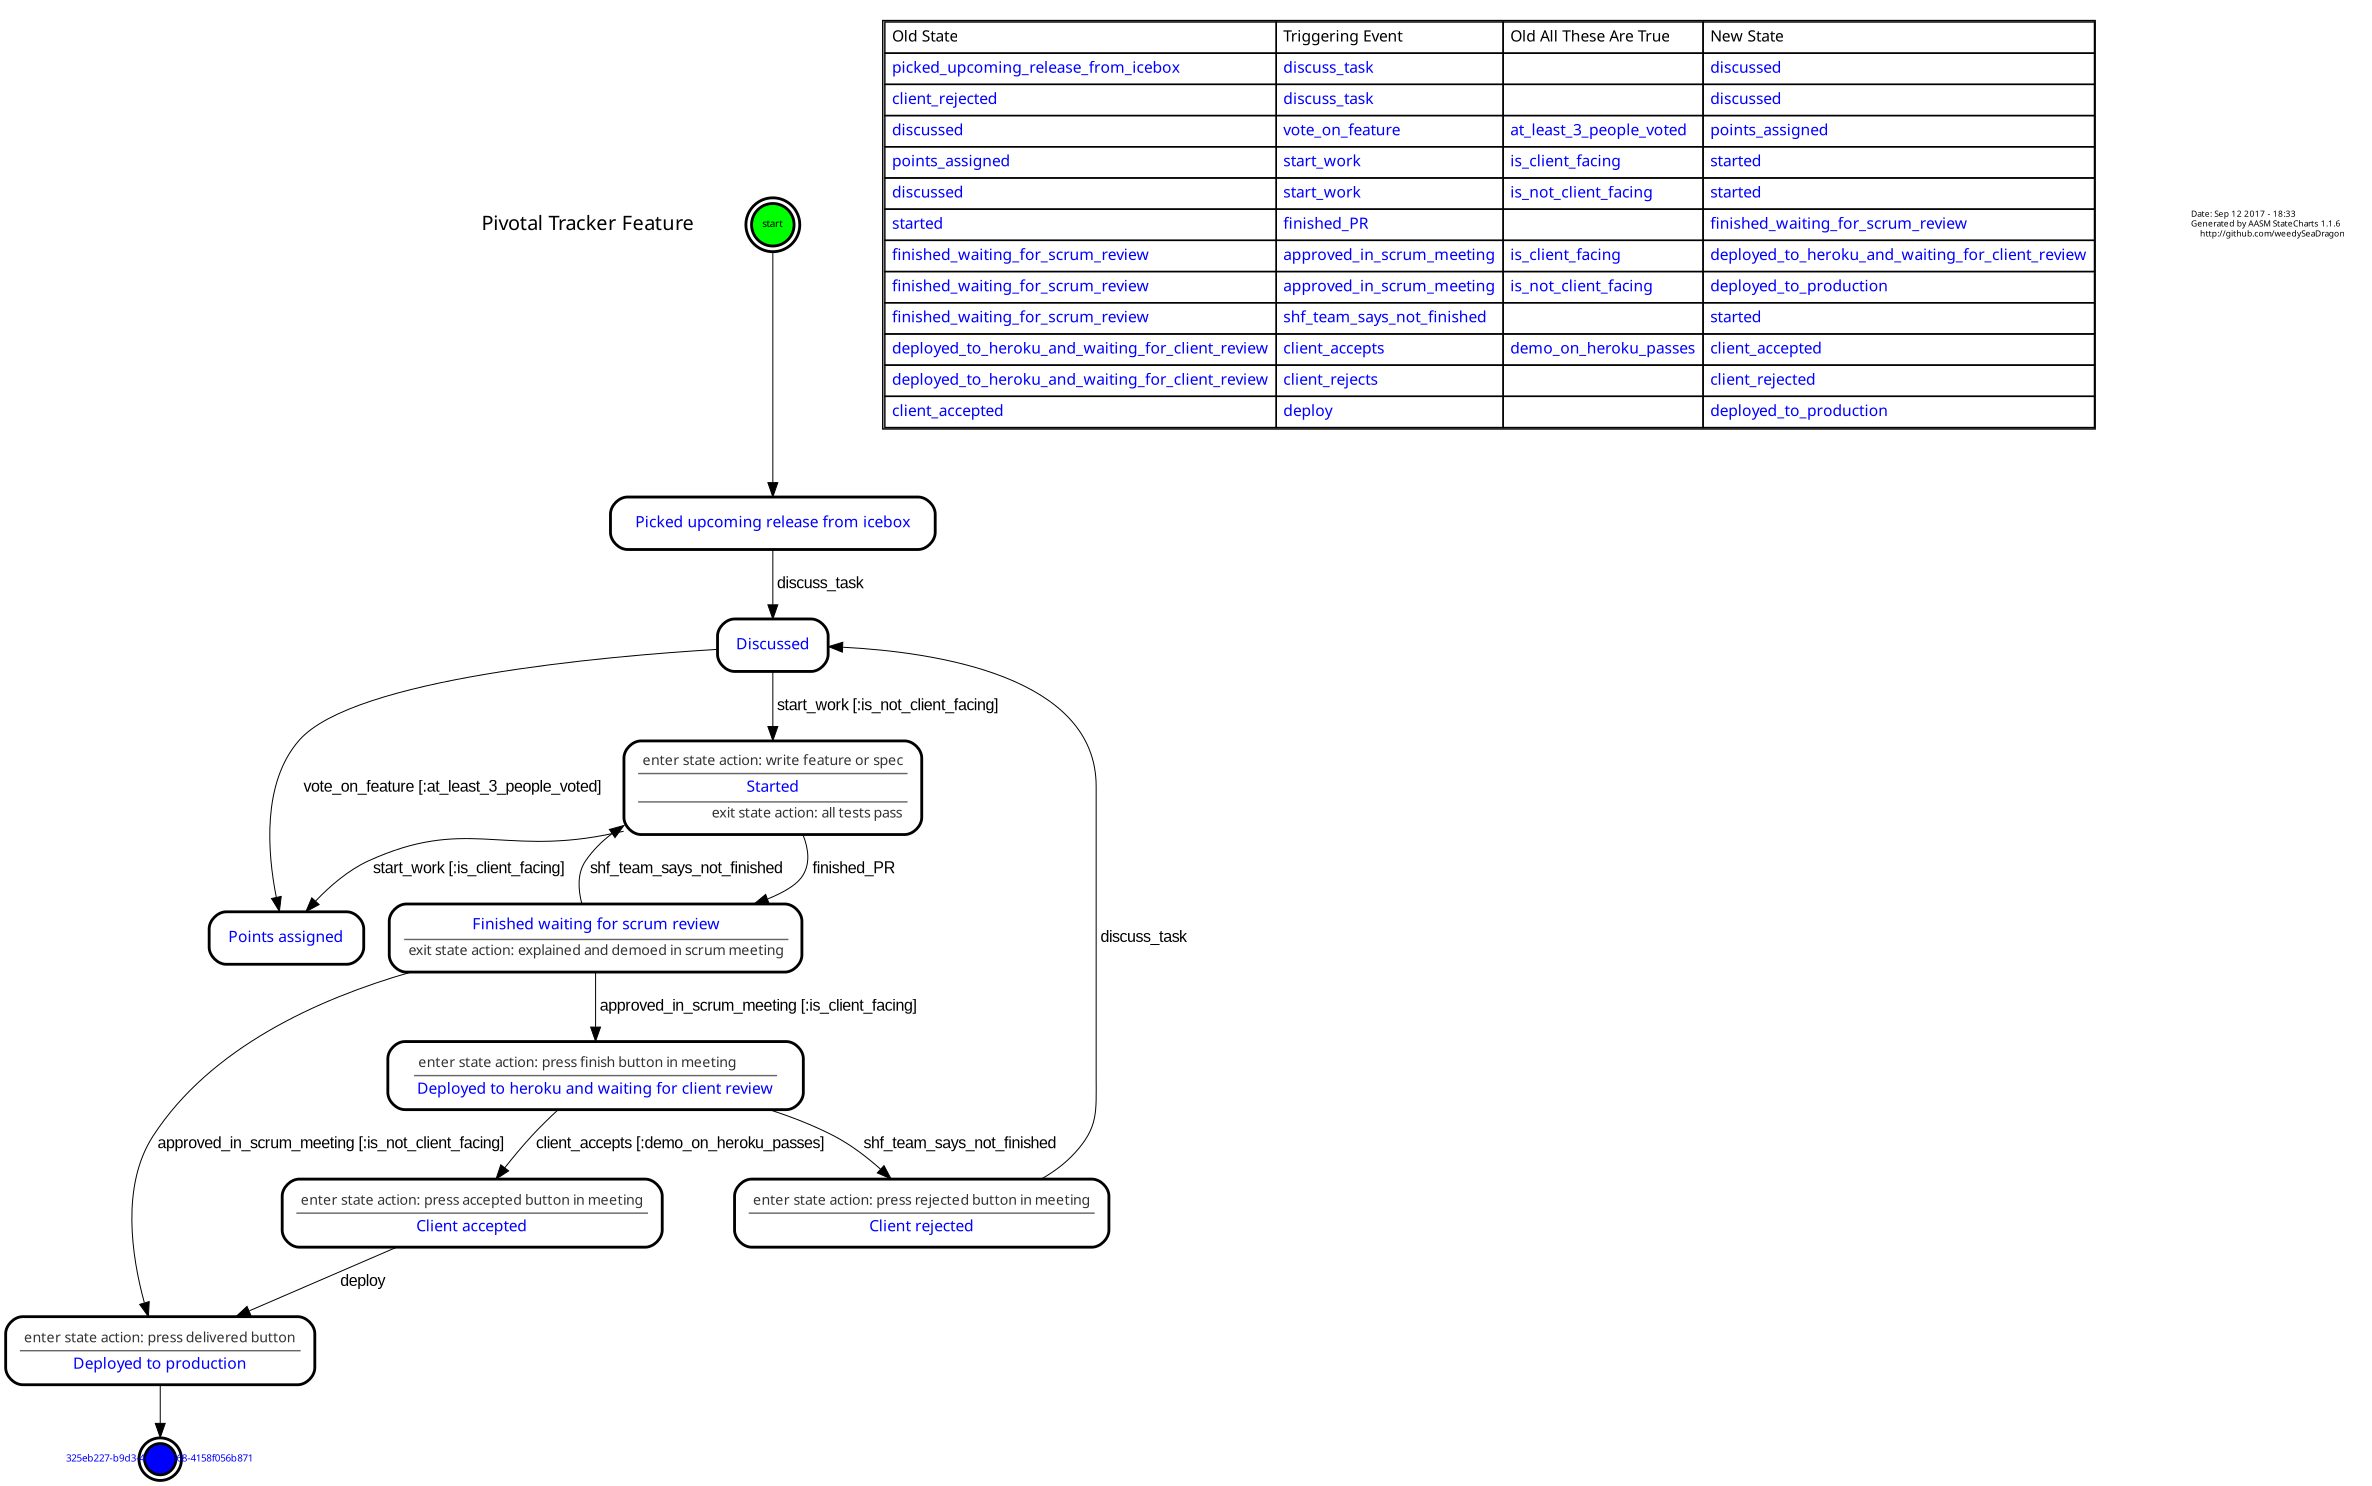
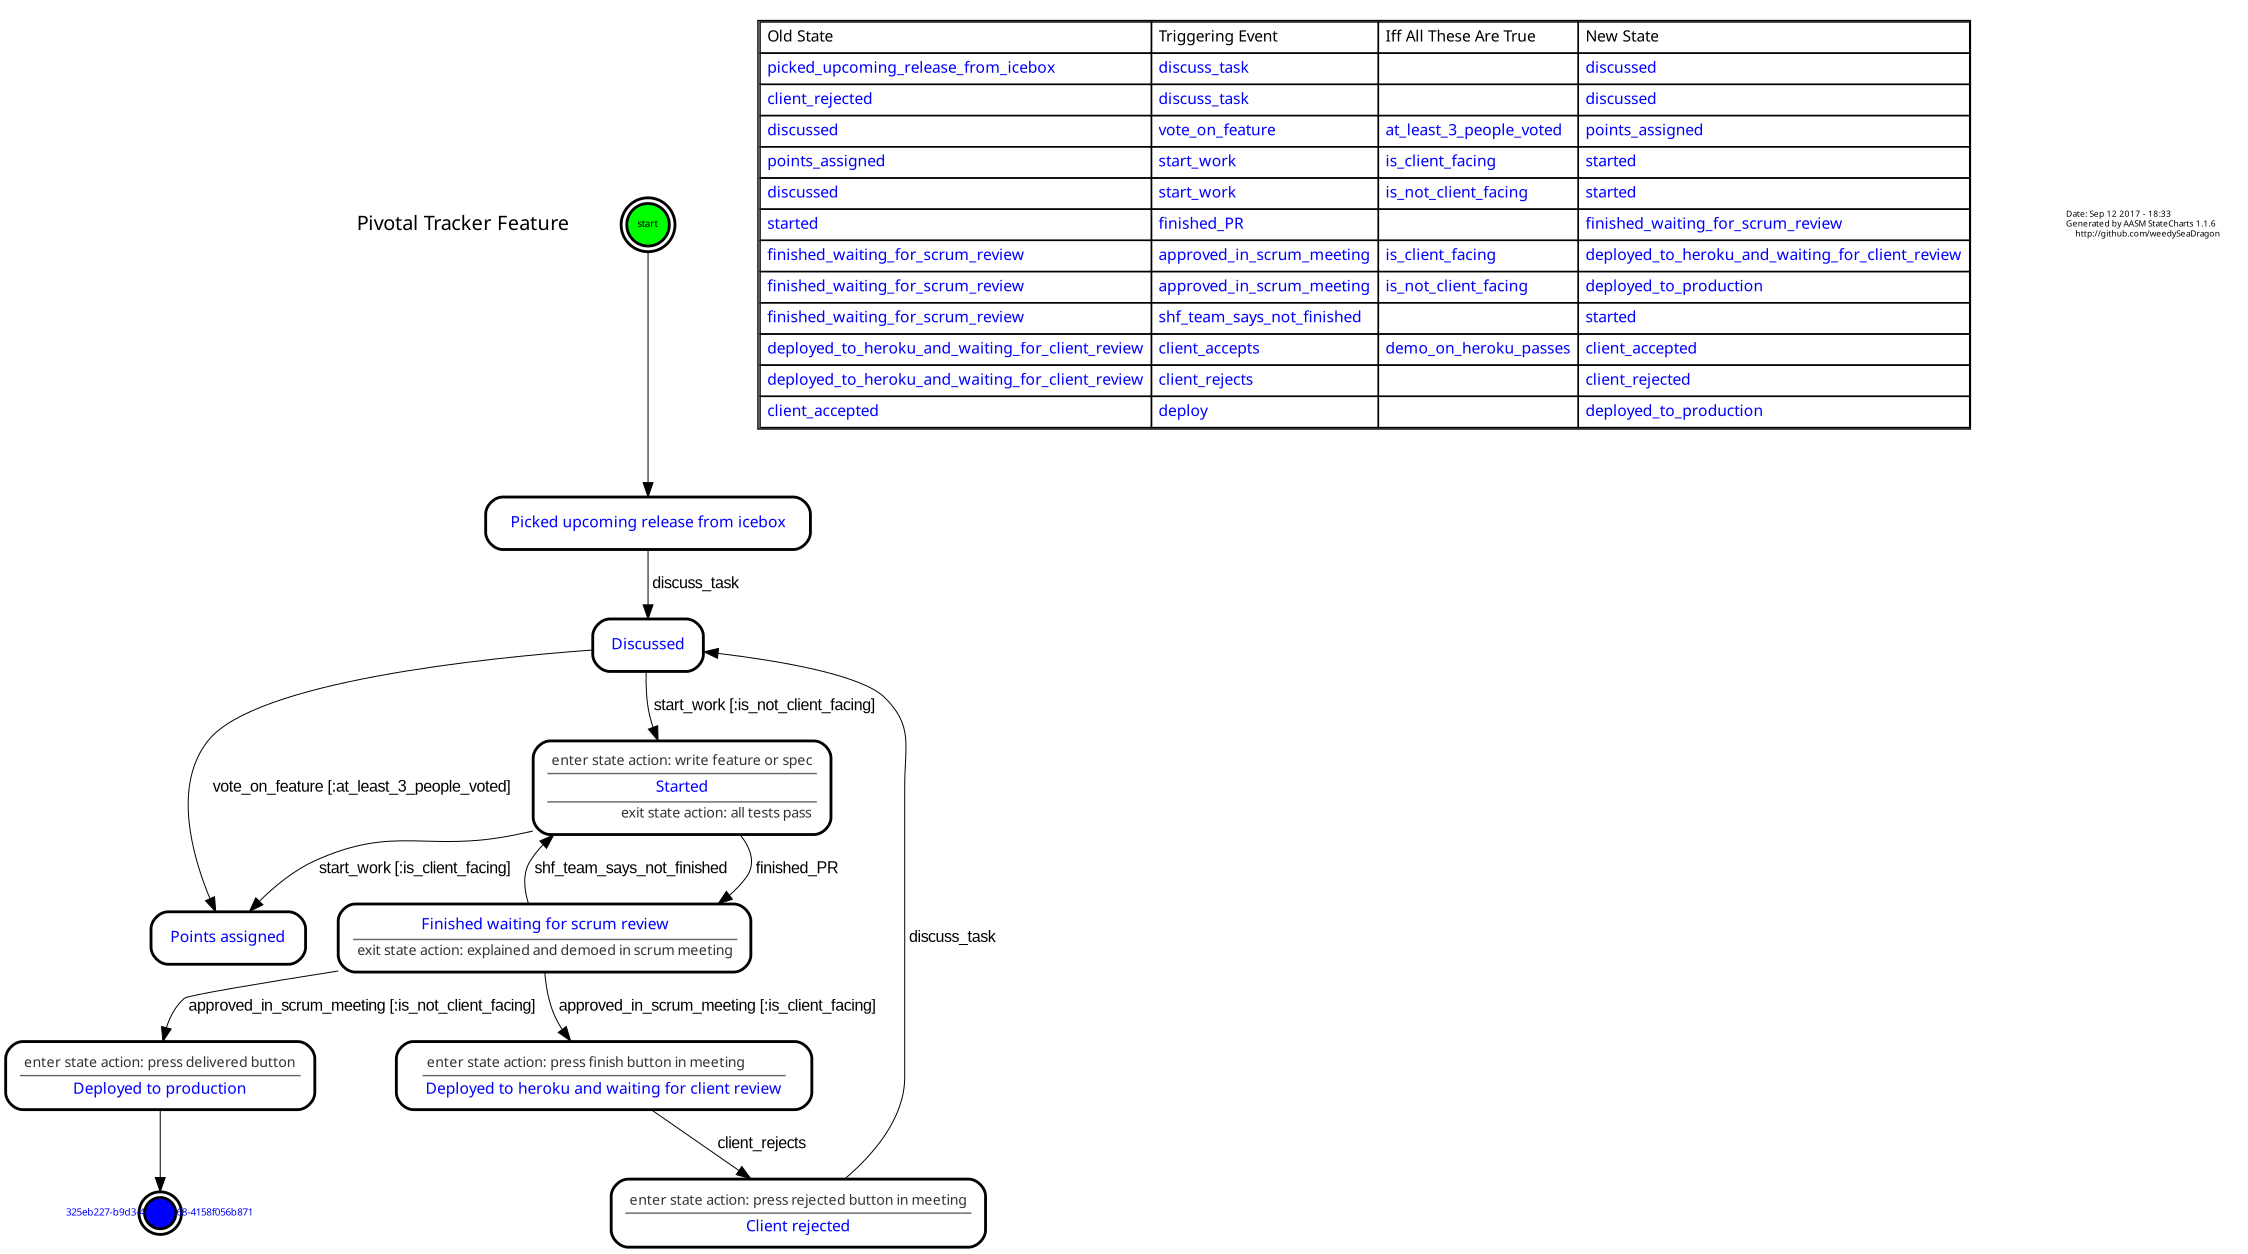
node "Old State": text "Old All These Are True" -> "Iff All These Are True"
edge "enter state action: press finish button in meeting" -> "enter state action: press rejected button in meeting": label " shf_team_says_not_finished   " -> " client_rejects   "
node "enter state action: press accepted button in meeting": removed
